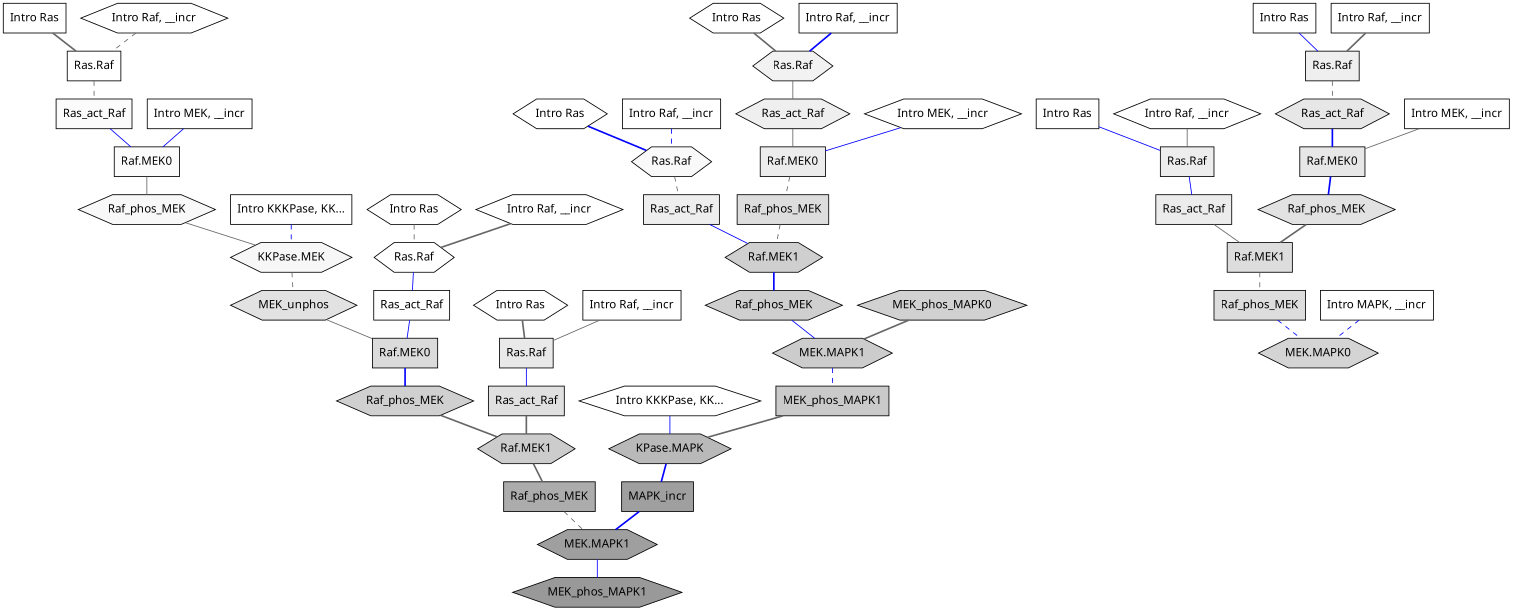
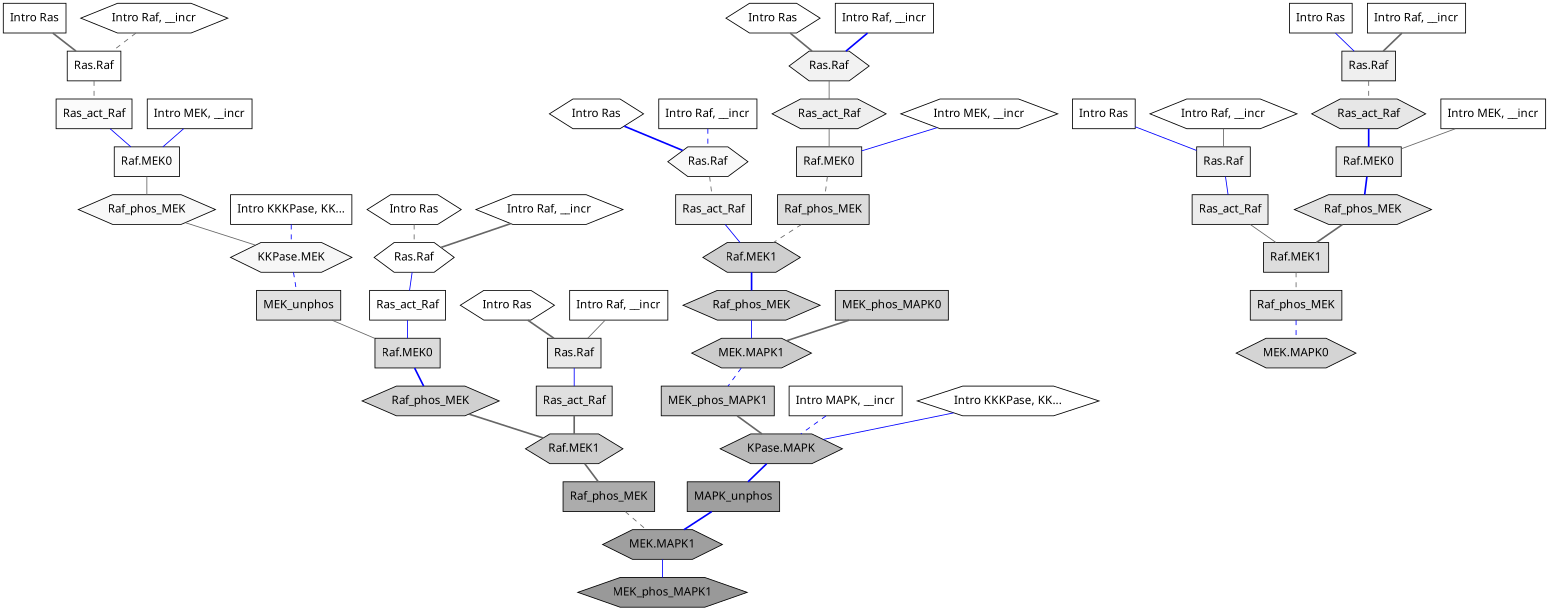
edge "KKPase.MEK" -- "MEK_unphos": color gray40 -> blue
node "MEK_unphos": shape hexagon -> box
node "MEK_phos_MAPK0": shape hexagon -> box
edge "Intro MAPK, __incr" -- "MEK.MAPK0": now "Intro MAPK, __incr" -- "KPase.MAPK"
node "MAPK_incr": label "MAPK_incr" -> "MAPK_unphos"
